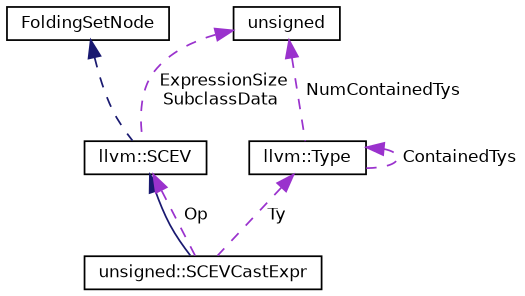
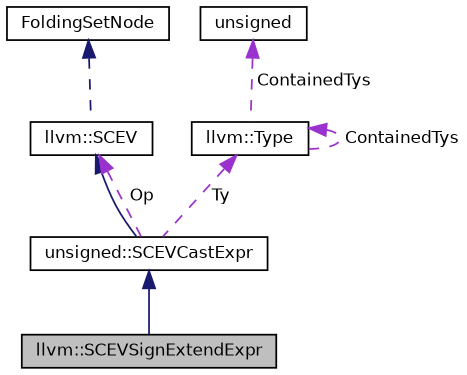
edge "llvm::SCEV" -> "unsigned": removed, label "ExpressionSize SubclassData"
edge "llvm::Type" -> "unsigned": label " NumContainedTys" -> " ContainedTys"
node "llvm::SCEVSignExtendExpr": added
